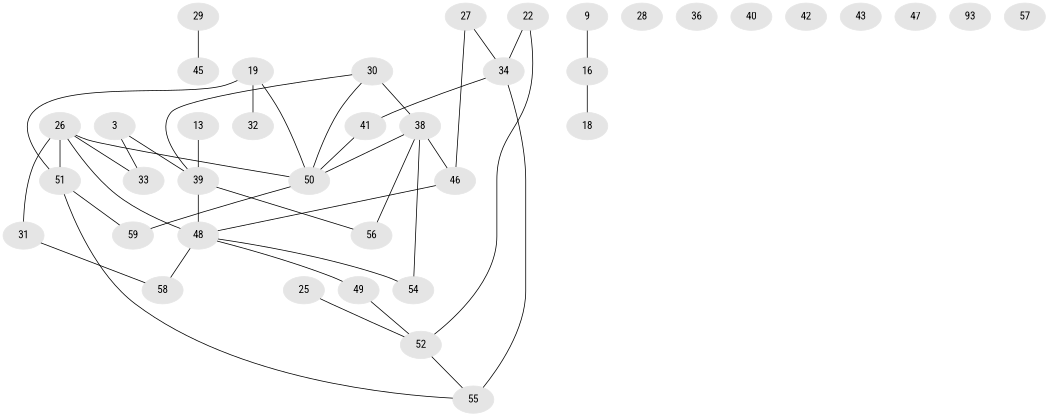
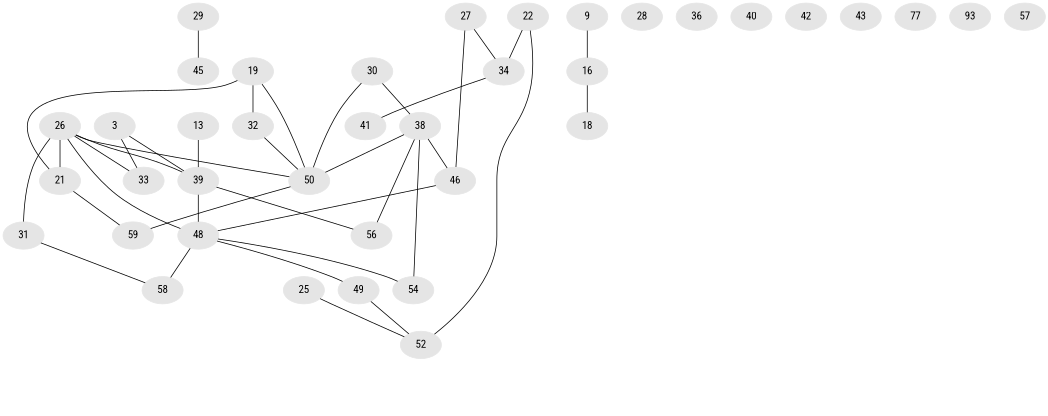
node "47": label "47" -> "77"
edge "30" -- "39": now "26" -- "39"
edge "41" -- "50": now "32" -- "50"
node "51": label "51" -> "21"
node "55": removed
